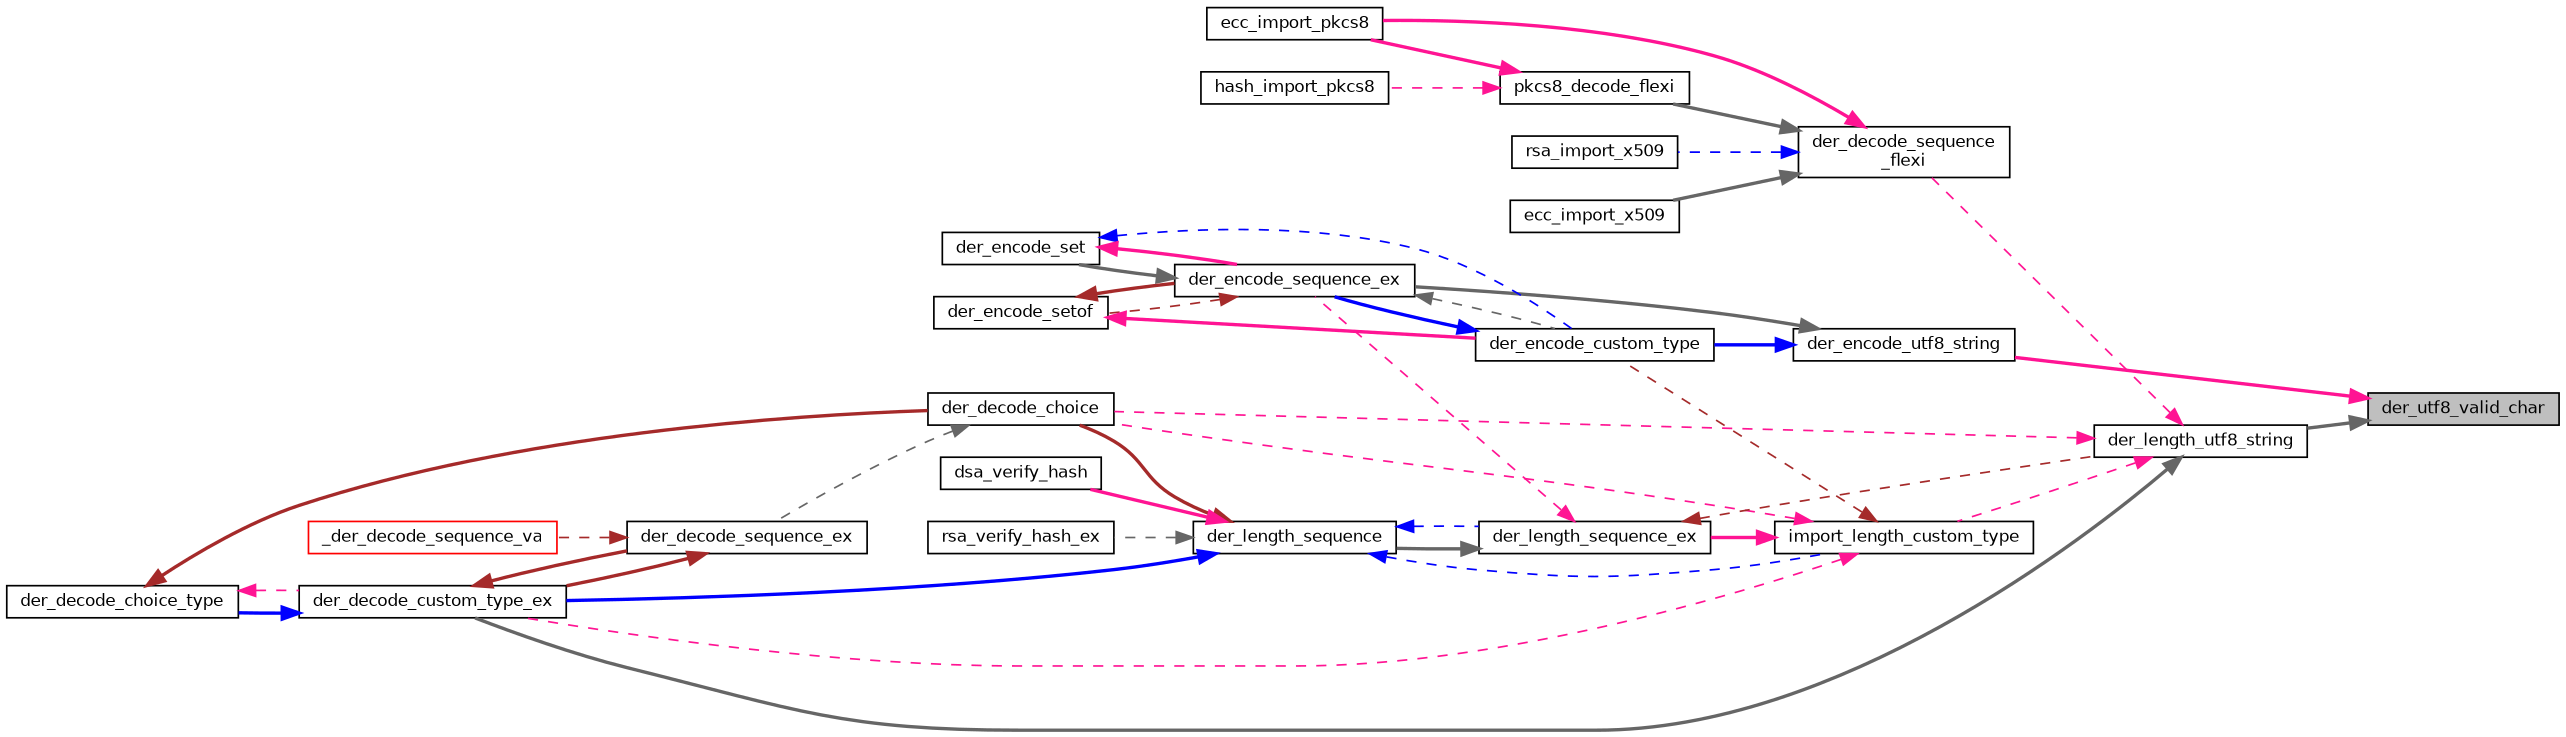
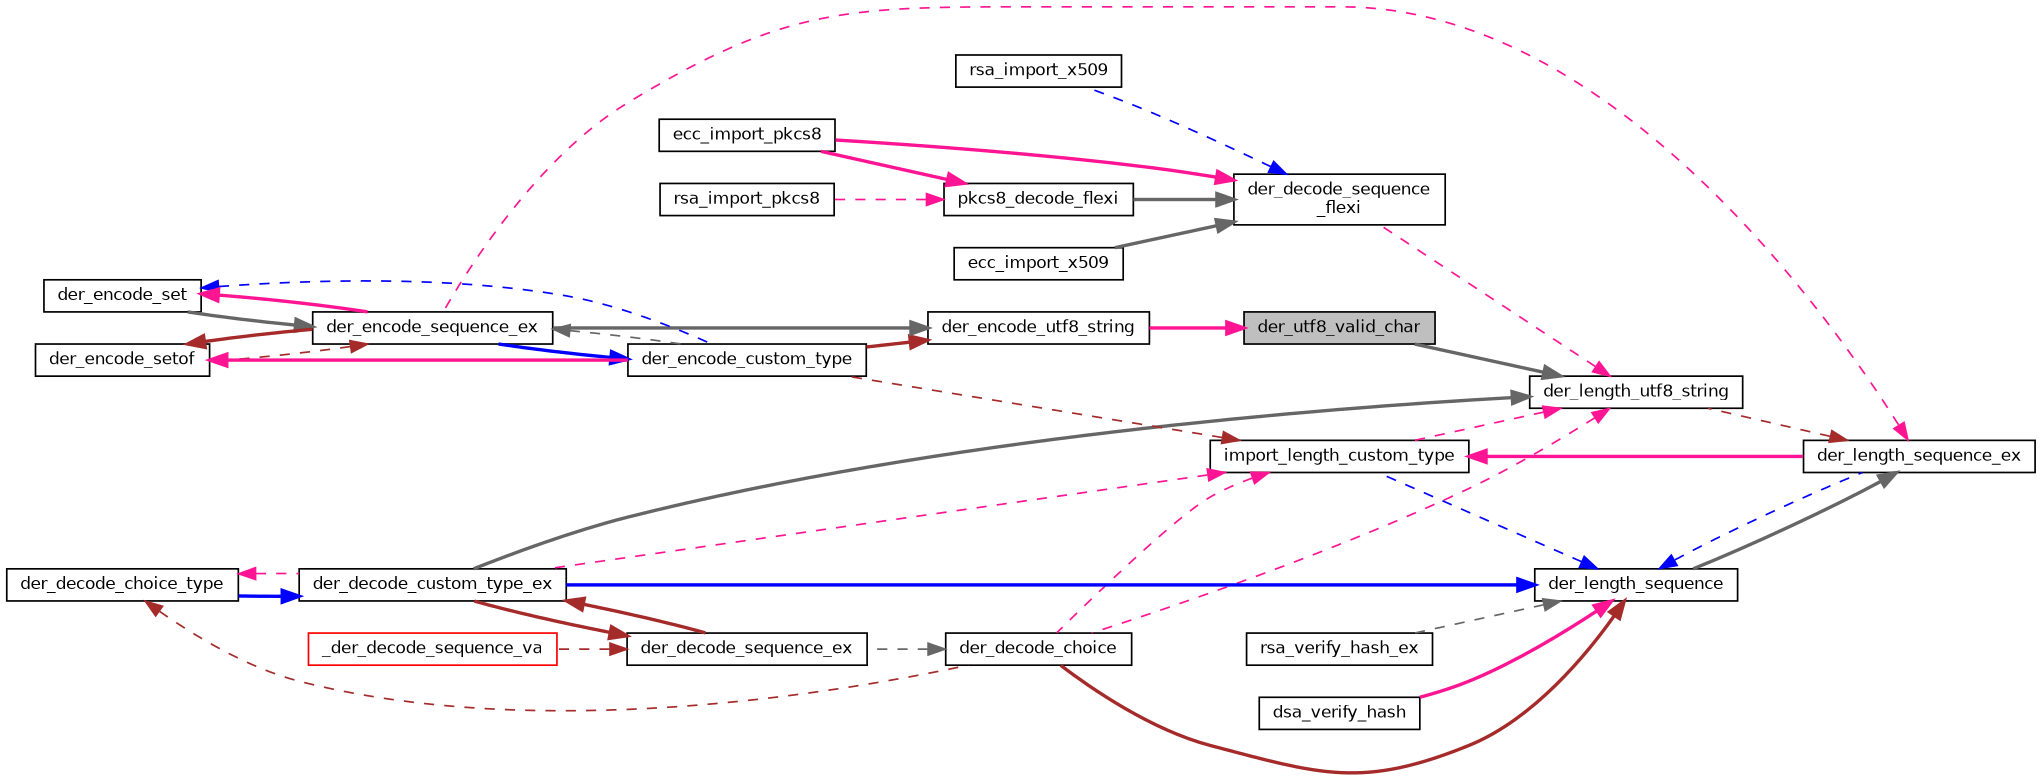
node "hash_import_pkcs8": label "hash_import_pkcs8" -> "rsa_import_pkcs8"
edge "der_encode_custom_type" -> "der_encode_utf8_string": color blue -> brown
edge "der_length_utf8_string" -> "der_utf8_valid_char": reversed
edge "der_decode_choice" -> "der_decode_choice_type": style bold -> dashed
